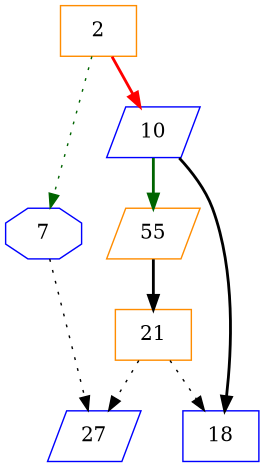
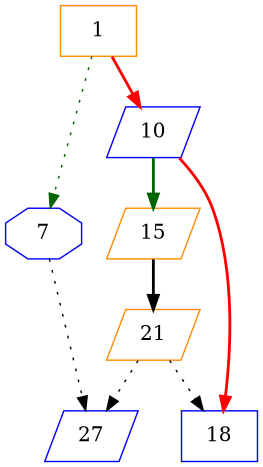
node "2": label "2" -> "1"
node "55": label "55" -> "15"
edge "10" -> "18": color black -> red
node "21": shape box -> parallelogram
